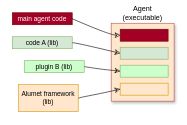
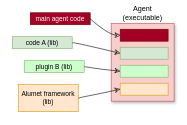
node "main agent code": moved (42, 19) -> (60, 19)
node "Agent (executable)": fillcolor #ffe6cc -> #f8cecc
